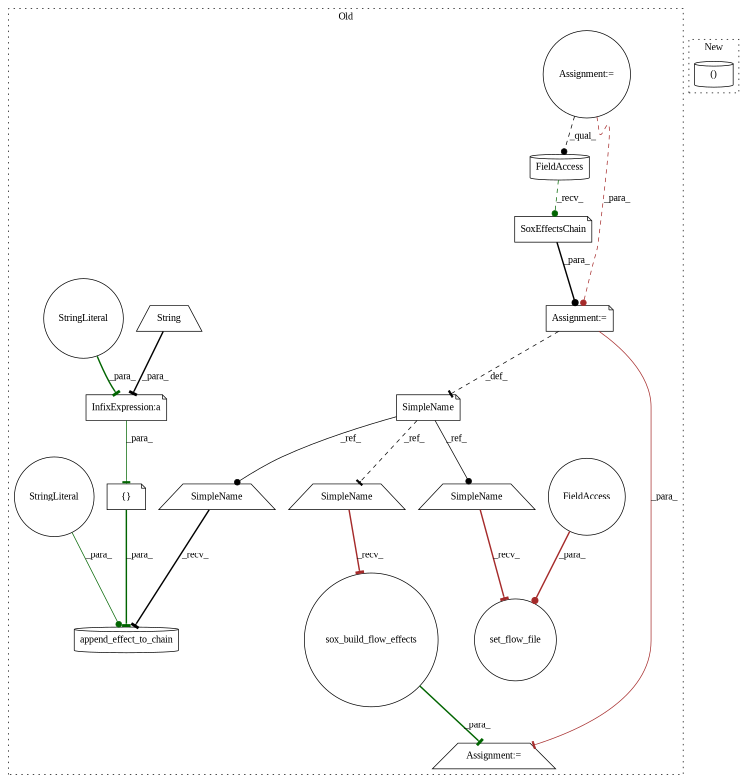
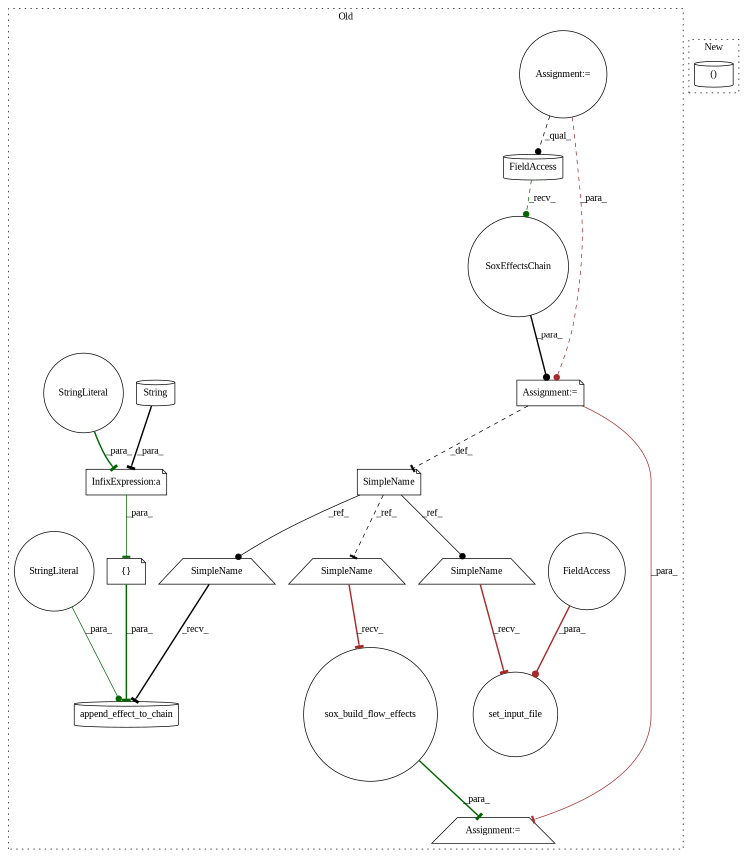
node "SoxEffectsChain": shape note -> circle
node "String": shape trapezium -> cylinder
node "set_flow_file": label "set_flow_file" -> "set_input_file"
